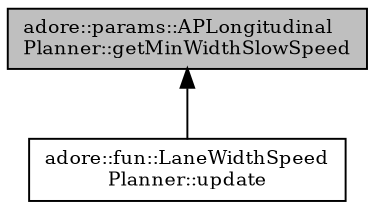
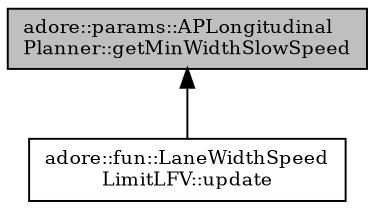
node "adore::fun::LaneWidthSpeed Planner::update": label "adore::fun::LaneWidthSpeed Planner::update" -> "adore::fun::LaneWidthSpeed LimitLFV::update"
